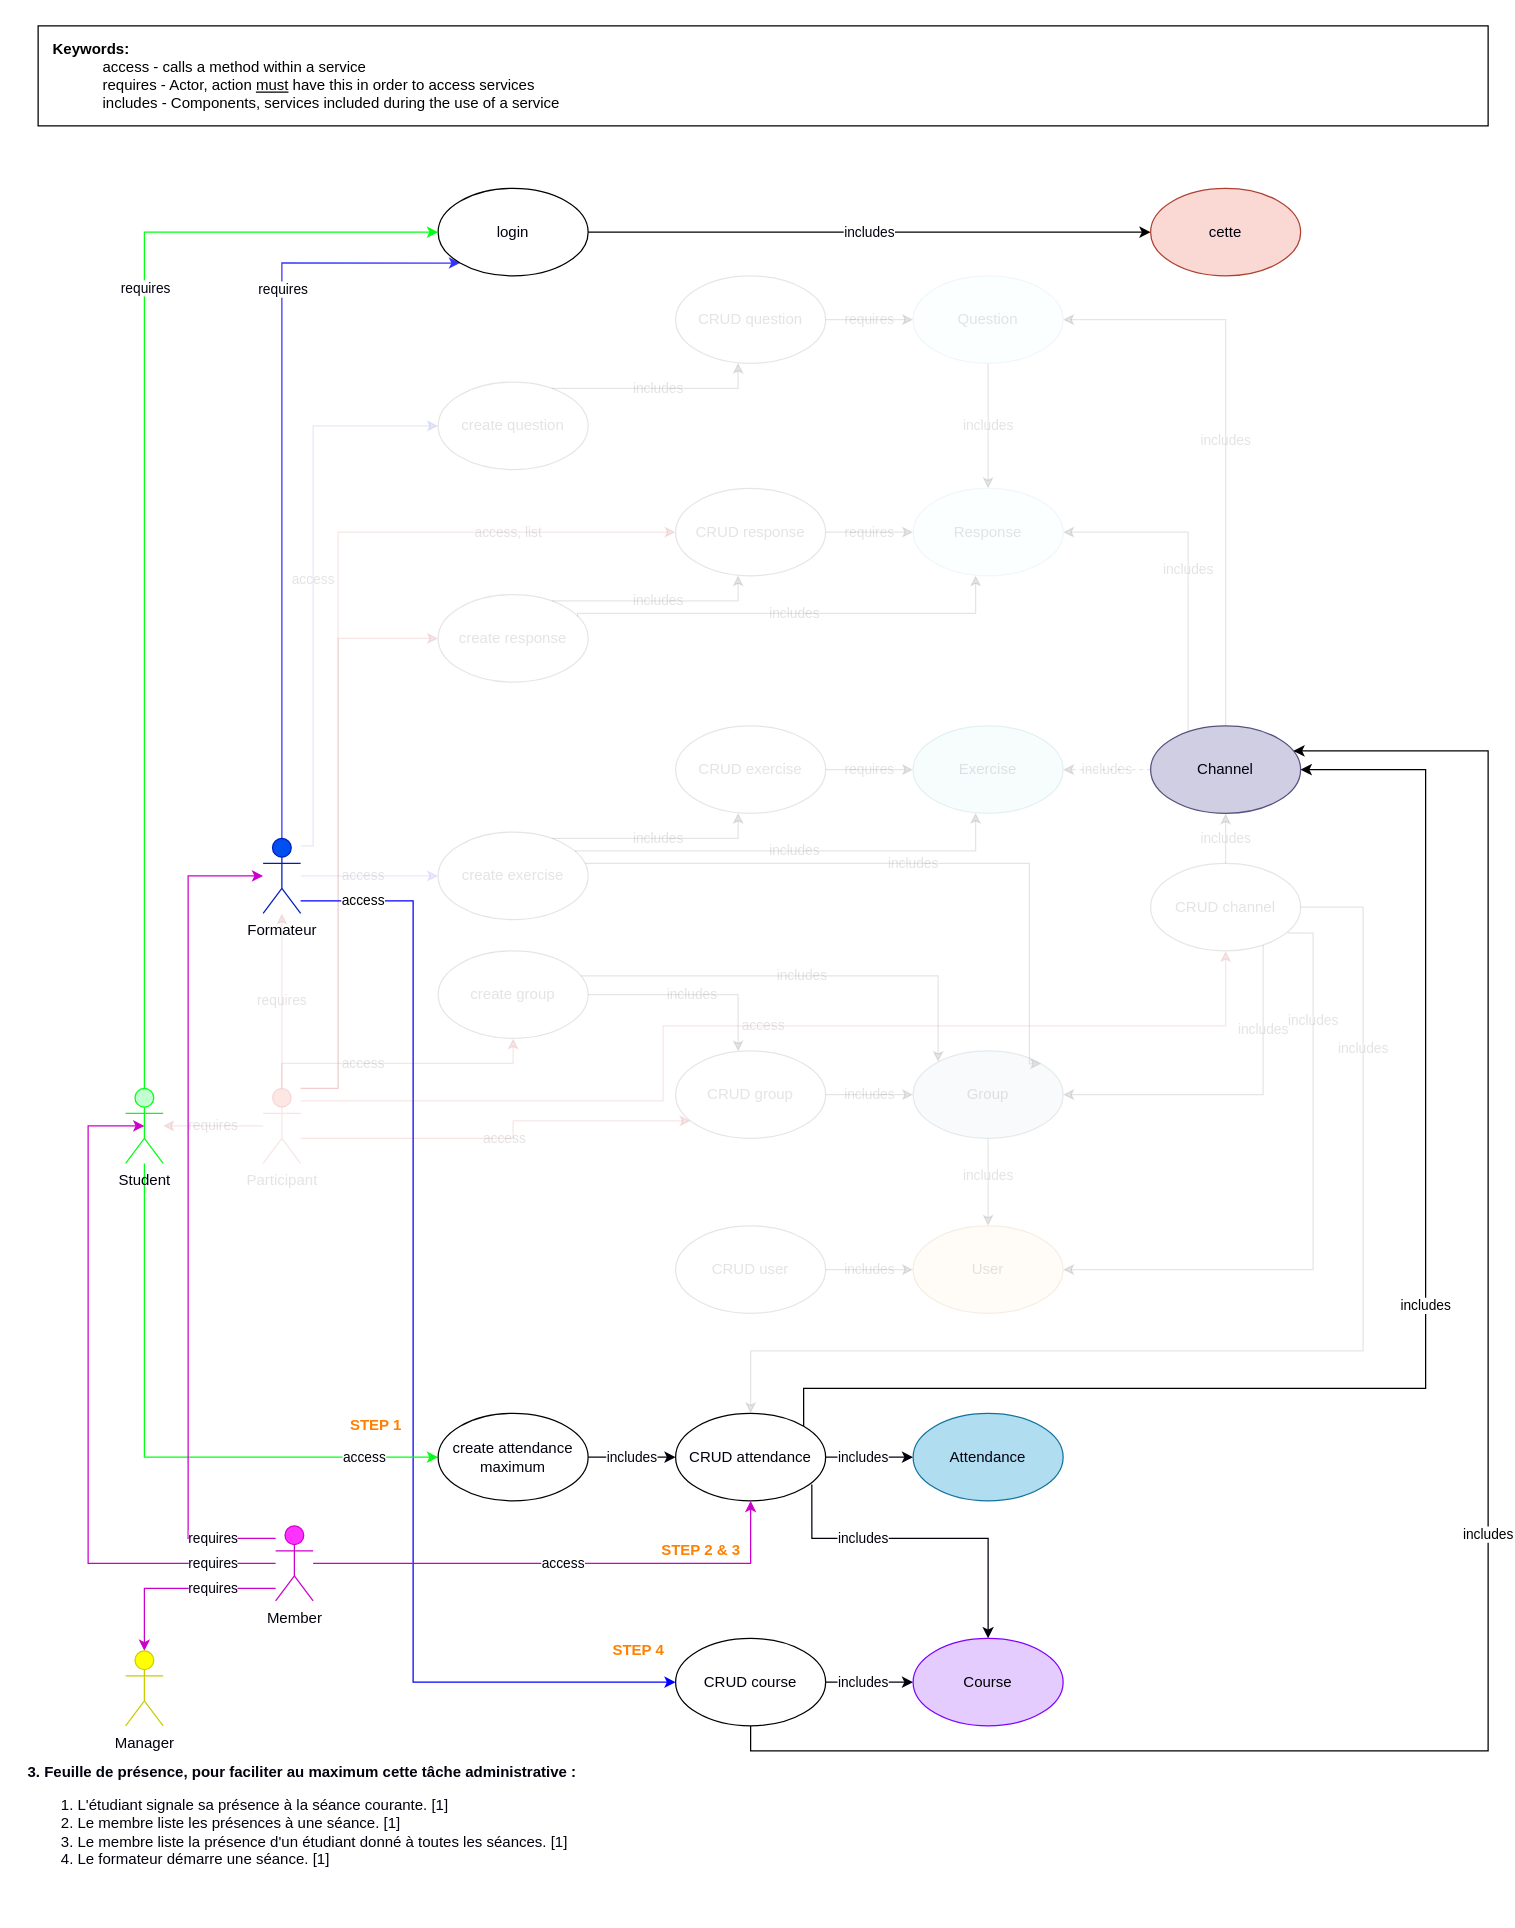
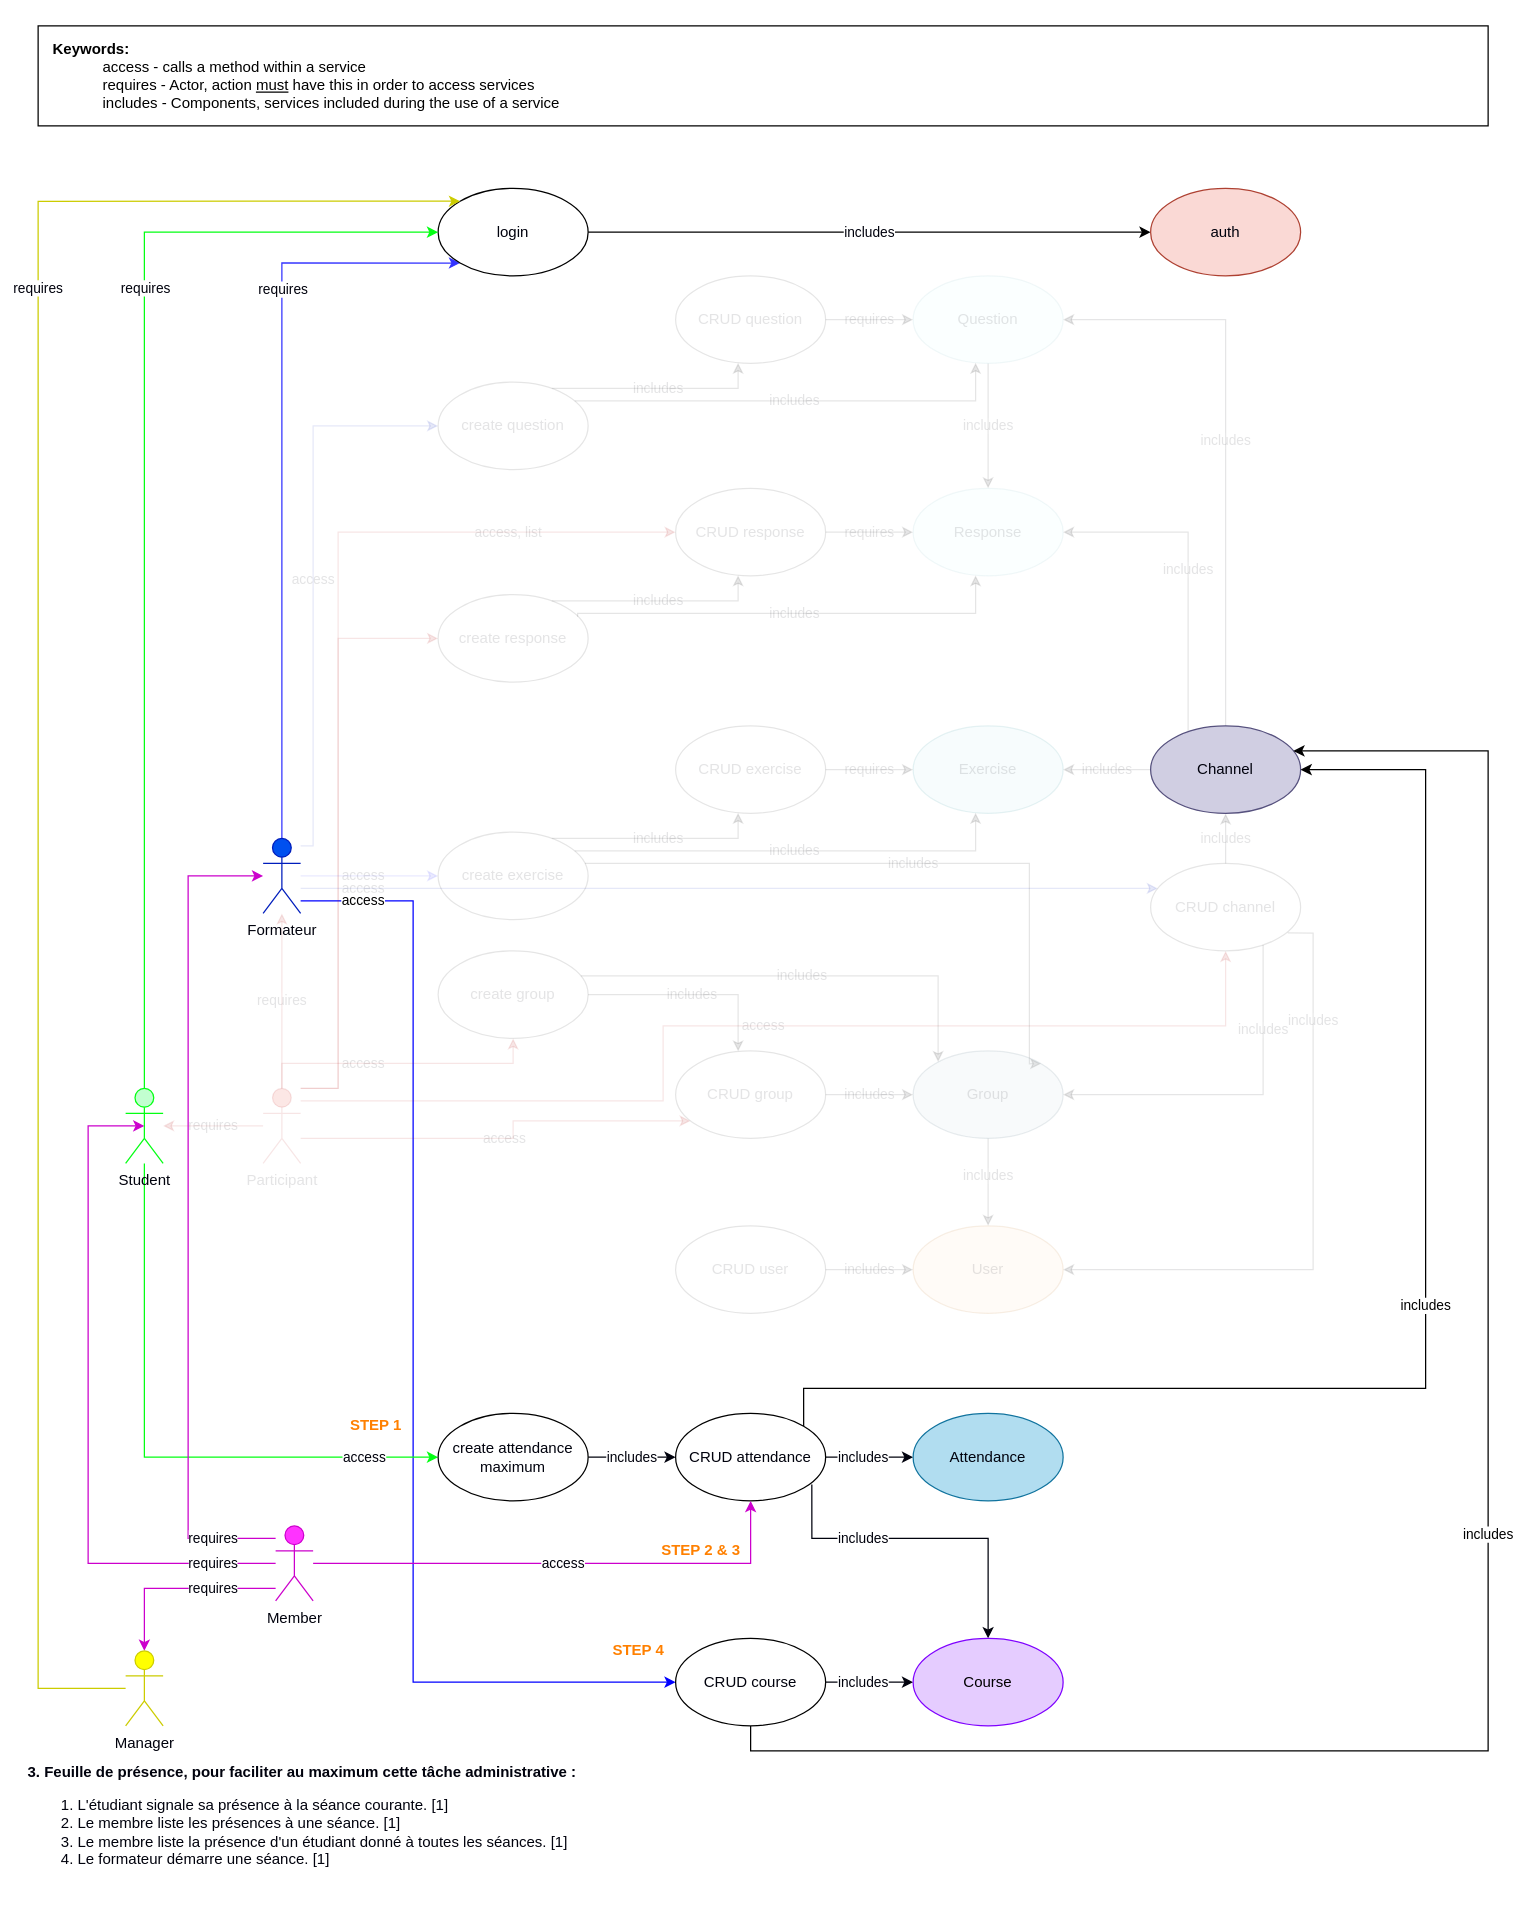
node "cette": label "cette" -> "auth"
edge "create question" -> "Question": added, label "includes"
edge "Channel" -> "Exercise": style dashed -> solid
edge "Manager" -> "login": added, label "requires"
edge "Formateur" -> "CRUD channel": added, label "access"
edge "CRUD channel" -> "CRUD attendance": removed, label "includes"
